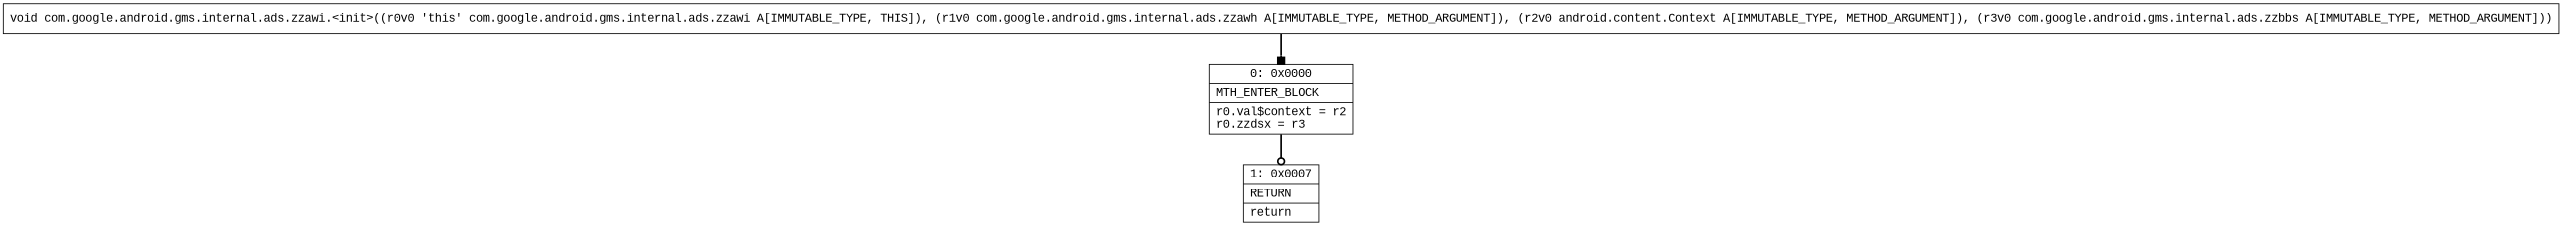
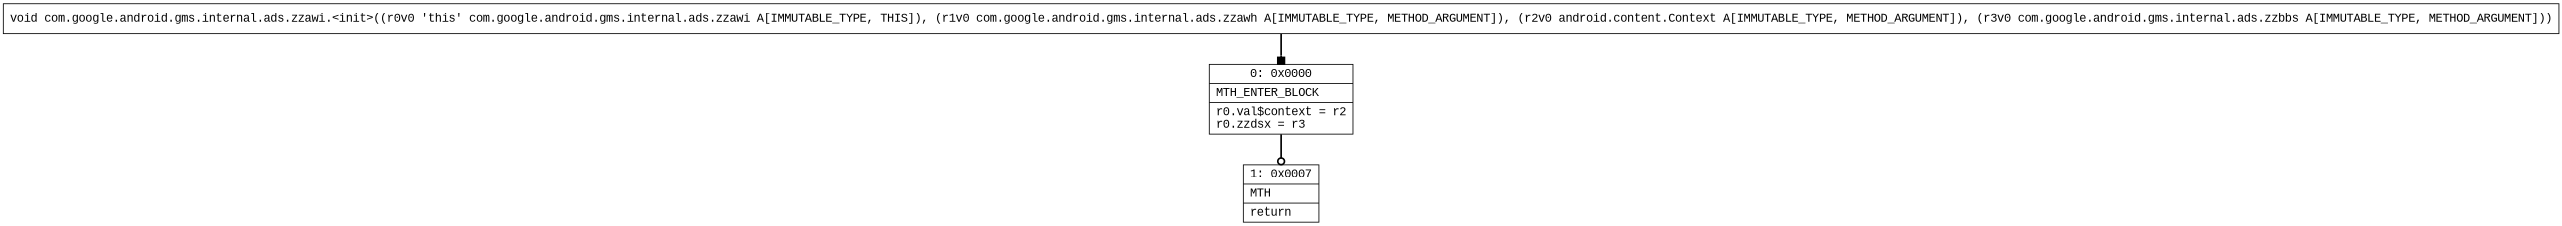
node "1: 0x0007": text "RETURN" -> "MTH"
